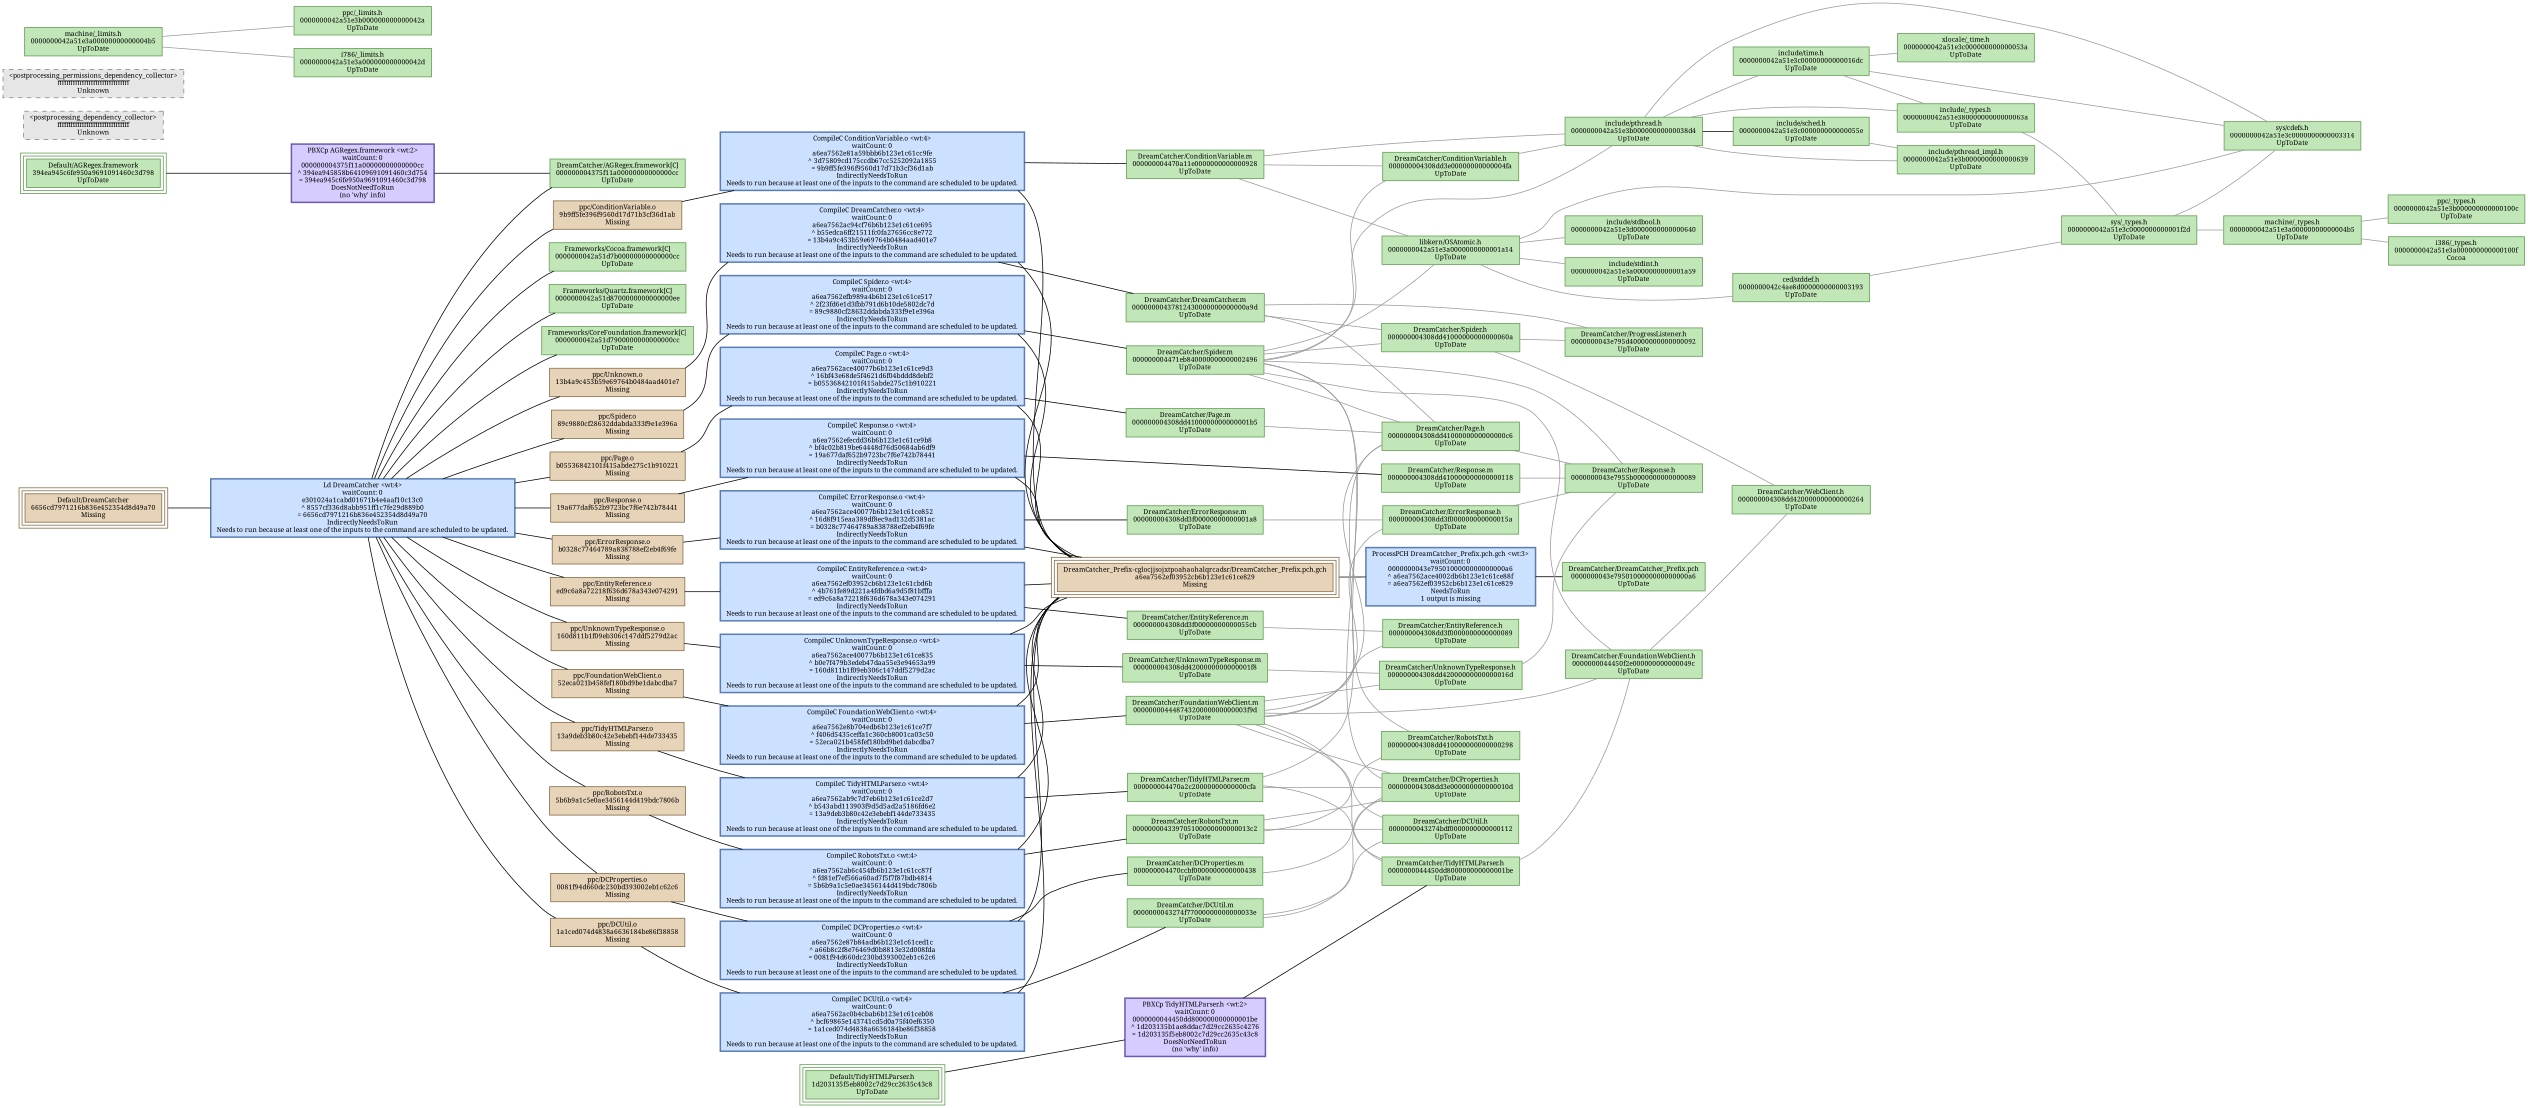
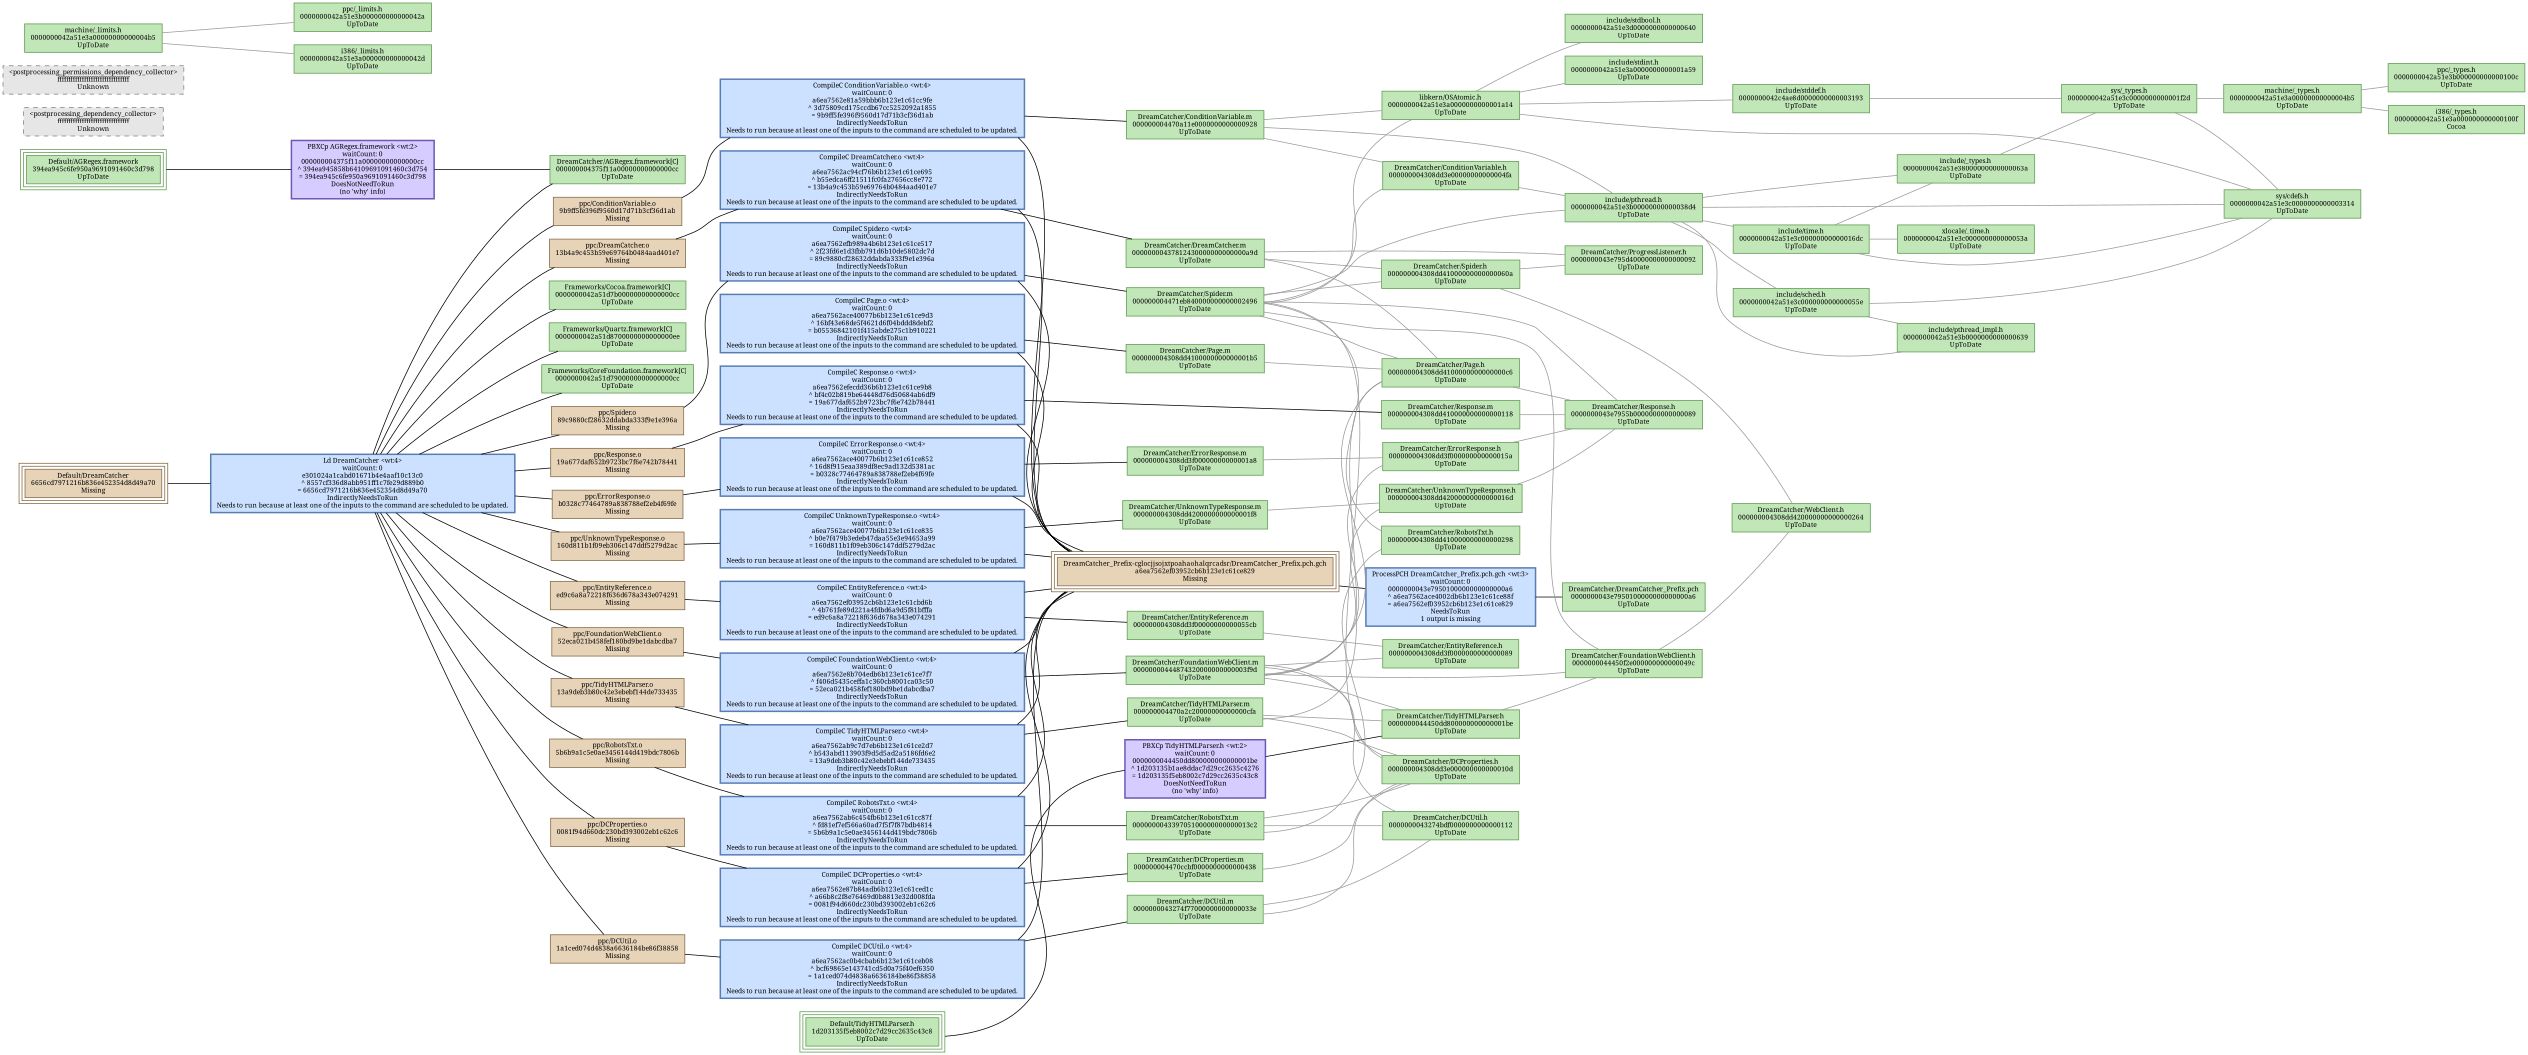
node "i786/_limits.h 0000000042a51e3a000000000000042d UpToDate": label "i786/_limits.h 0000000042a51e3a000000000000042d UpToDate" -> "i386/_limits.h 0000000042a51e3a000000000000042d UpToDate"
edge "include/pthread.h 0000000042a51e3b00000000000038d4 UpToDate" -- "include/sched.h 0000000042a51e3c000000000000055e UpToDate": color black -> gray60
edge "sys/cdefs.h 0000000042a51e3c0000000000003314 UpToDate" -- "include/sched.h 0000000042a51e3c000000000000055e UpToDate": added
node "ced/stddef.h 0000000042c4ae8d0000000000003193 UpToDate": label "ced/stddef.h 0000000042c4ae8d0000000000003193 UpToDate" -> "include/stddef.h 0000000042c4ae8d0000000000003193 UpToDate"
node "ppc/Unknown.o 13b4a9c453b59e69764b0484aad401e7 Missing": label "ppc/Unknown.o 13b4a9c453b59e69764b0484aad401e7 Missing" -> "ppc/DreamCatcher.o 13b4a9c453b59e69764b0484aad401e7 Missing"
node "ppc/Page.o b05536842101f415abde275c1b910221 Missing": removed
